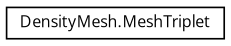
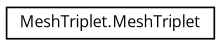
node "DensityMesh.MeshTriplet": label "DensityMesh.MeshTriplet" -> "MeshTriplet.MeshTriplet"
